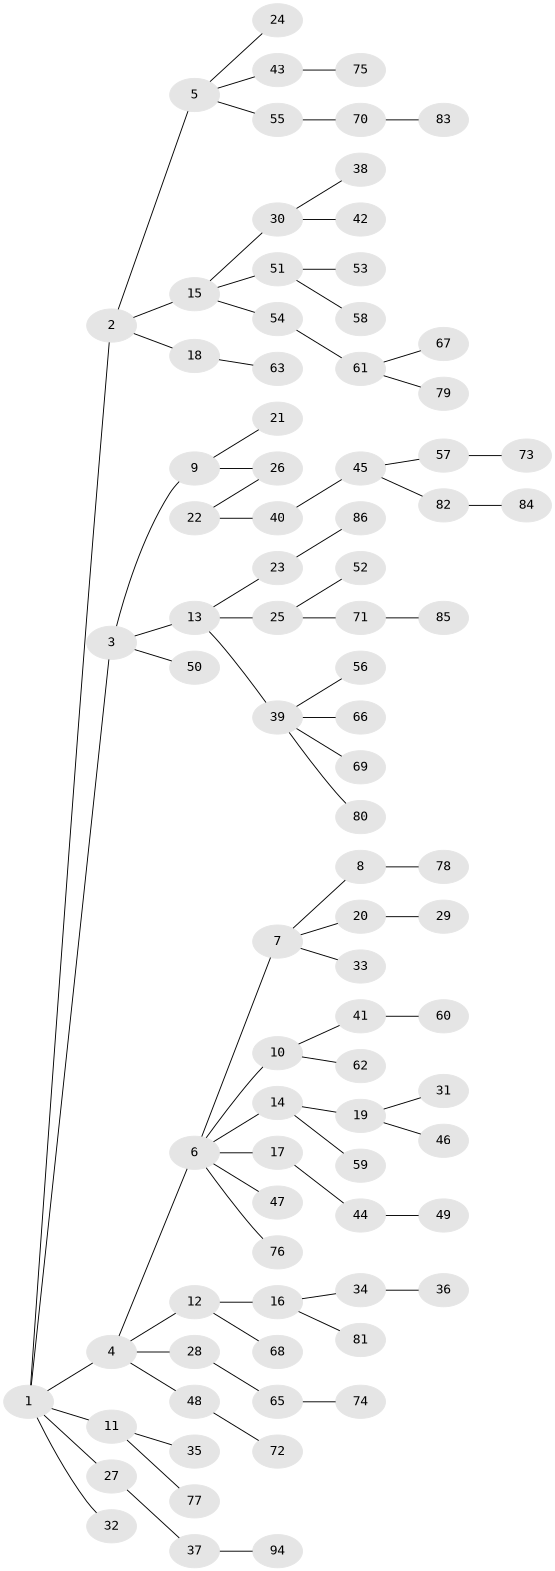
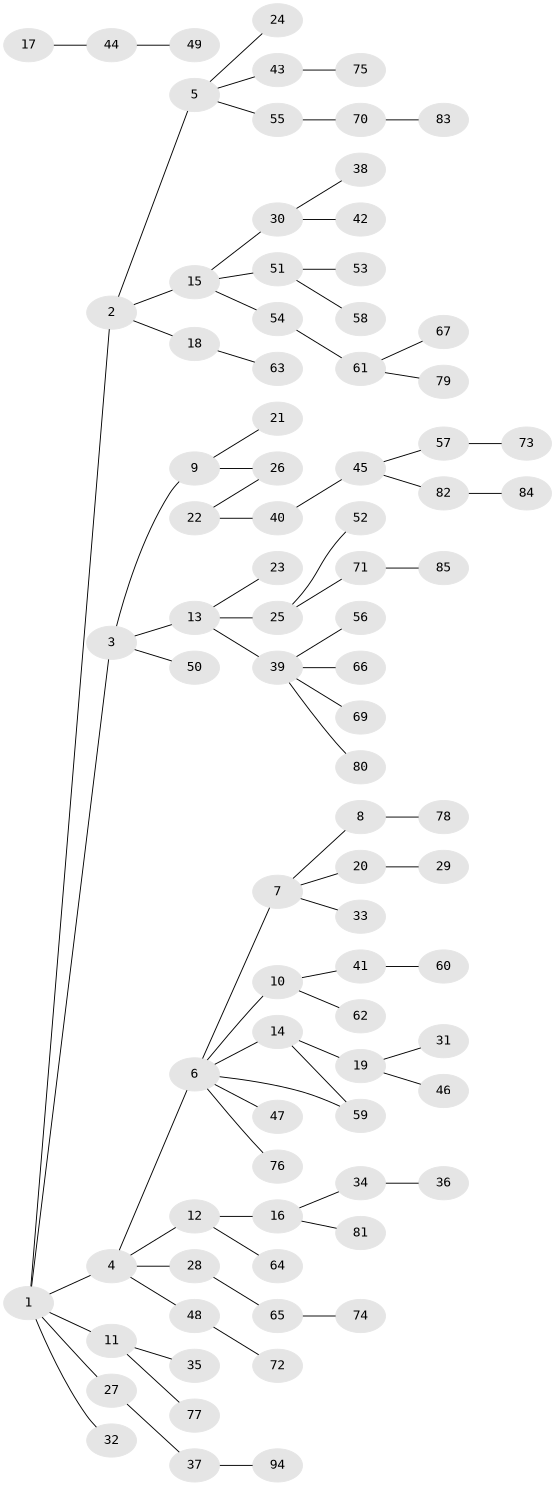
node "86": removed
edge "6" -- "17": now "6" -- "59"
node "68": label "68" -> "64"
